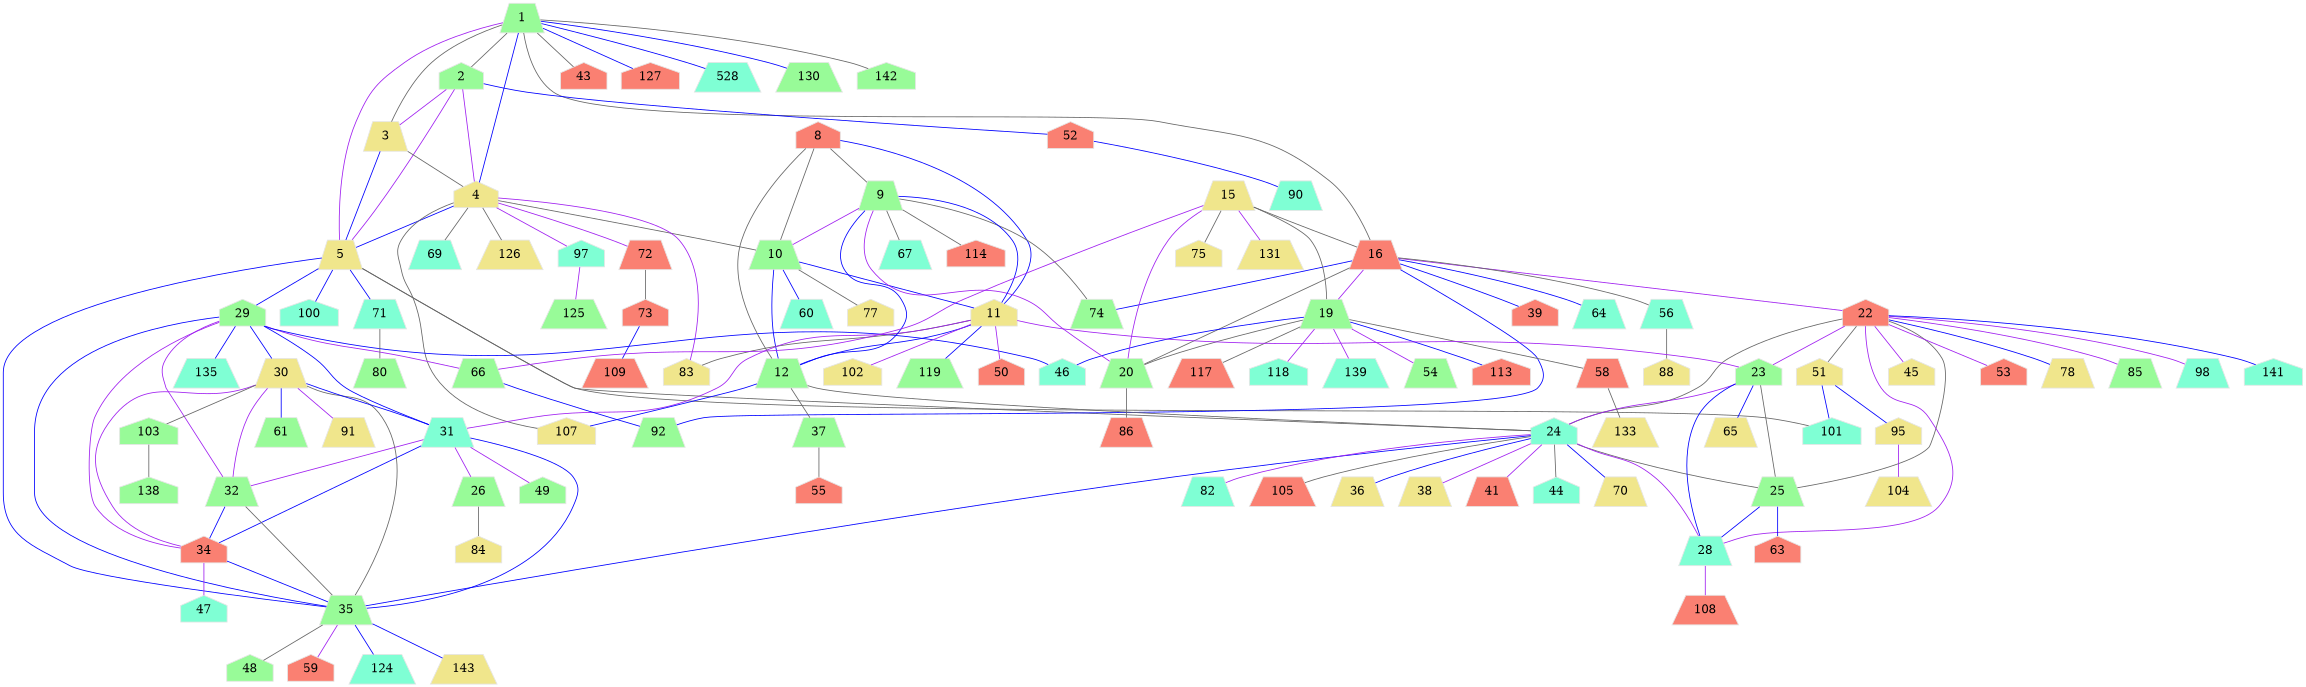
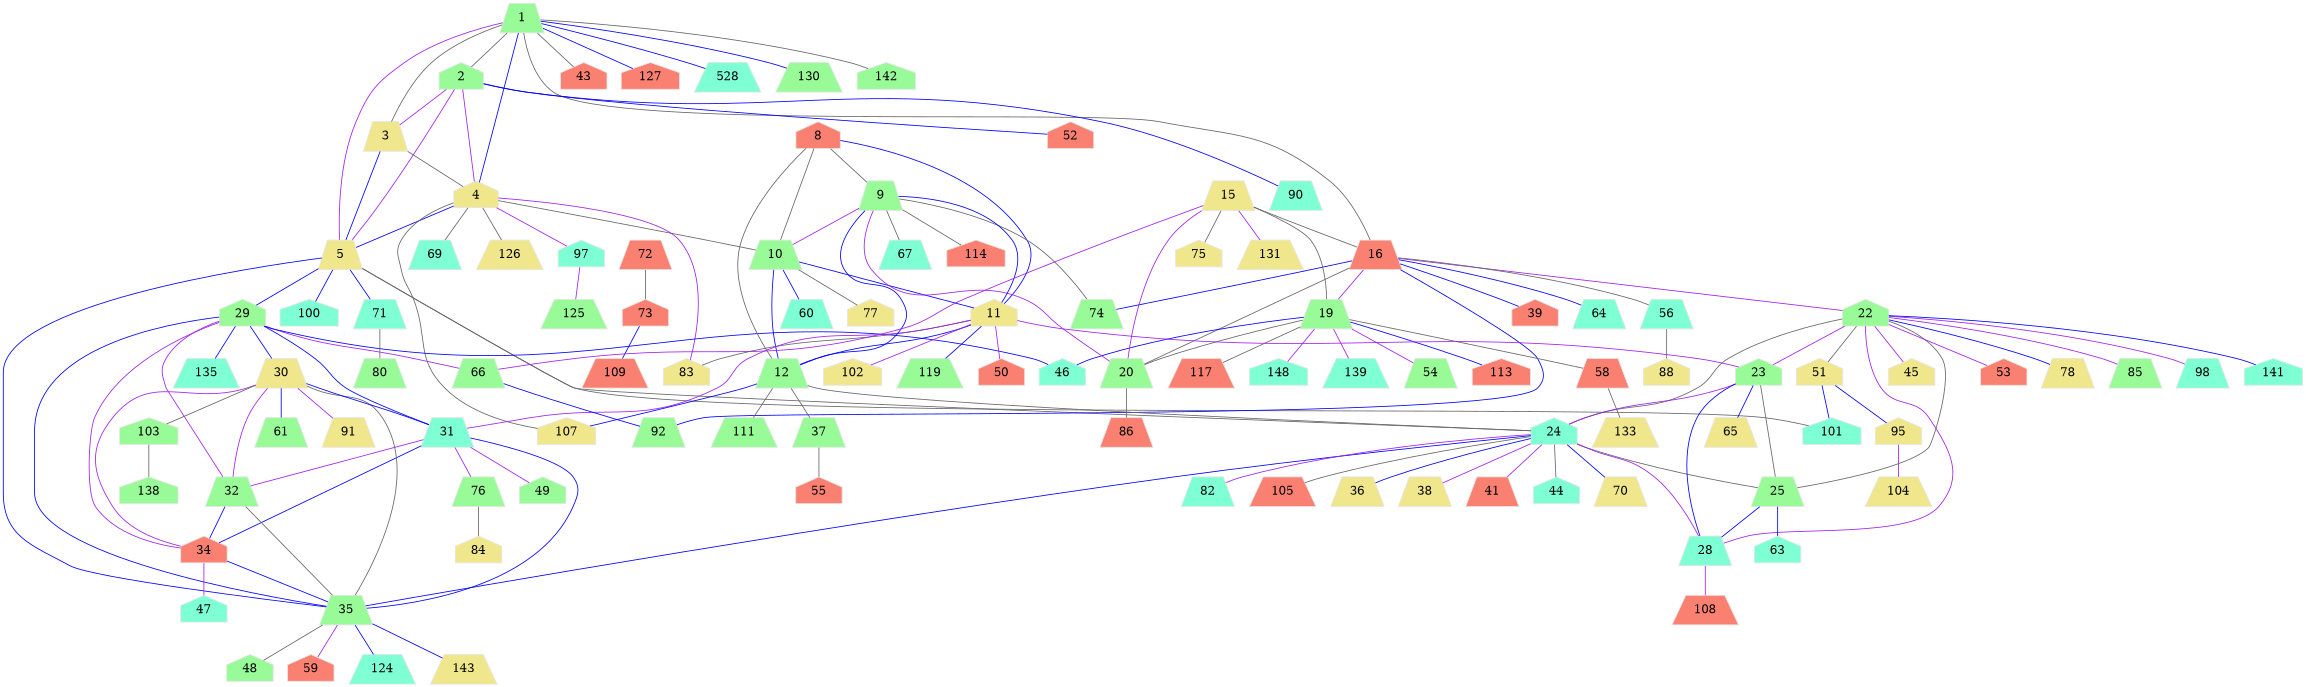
edge "52" -- "90": now "2" -- "90"
edge "4" -- "72": removed
node "22": fillcolor salmon -> palegreen
node "118": label "118" -> "148"
node "111": added
node "26": label "26" -> "76"
node "63": fillcolor salmon -> aquamarine
